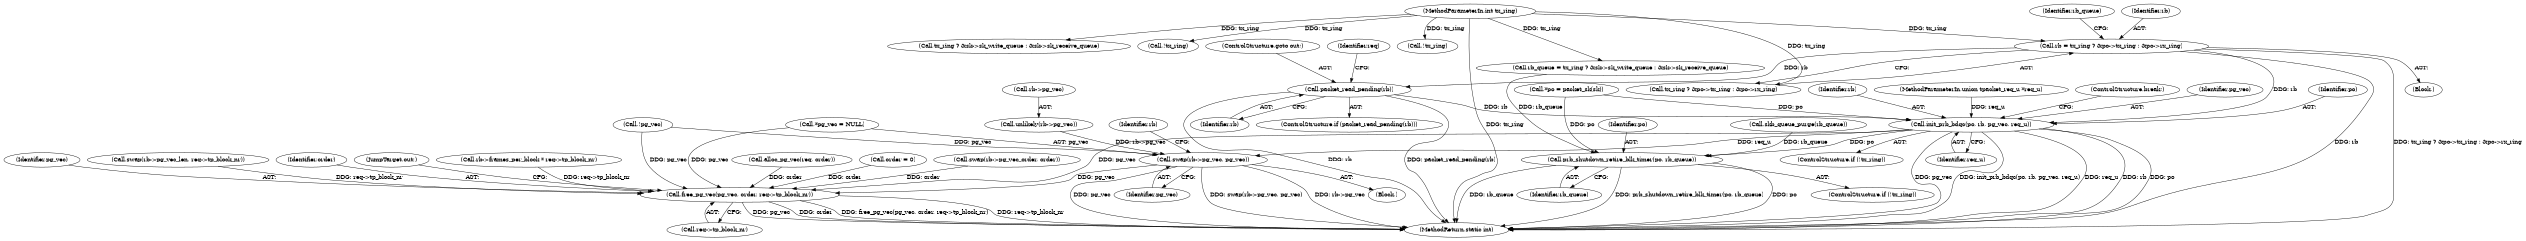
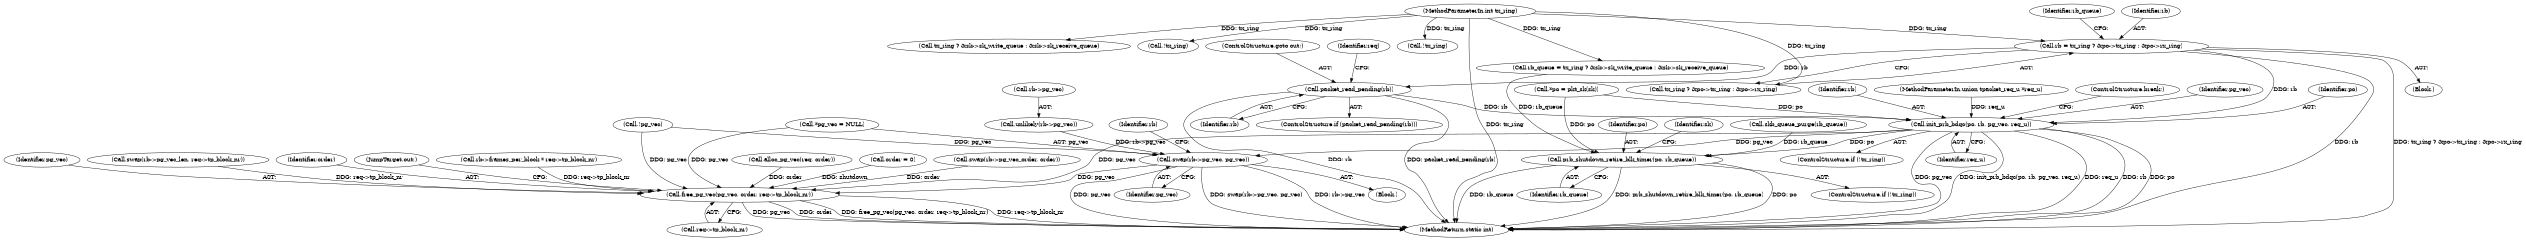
node "(Call,*po = packet_sk(sk))": label "(Call,*po = packet_sk(sk))" -> "(Call,*po = pkt_sk(sk))"
node "(Identifier,sk)": added
edge "(Call,init_prb_bdqc(po, rb, pg_vec, req_u))" -> "(Call,swap(rb->pg_vec, pg_vec))": label "DDG: req_u" -> "DDG: pg_vec"
edge "(Call,order = 0)" -> "(Call,free_pg_vec(pg_vec, order, req->tp_block_nr))": label "DDG: order" -> "DDG: shutdown"
